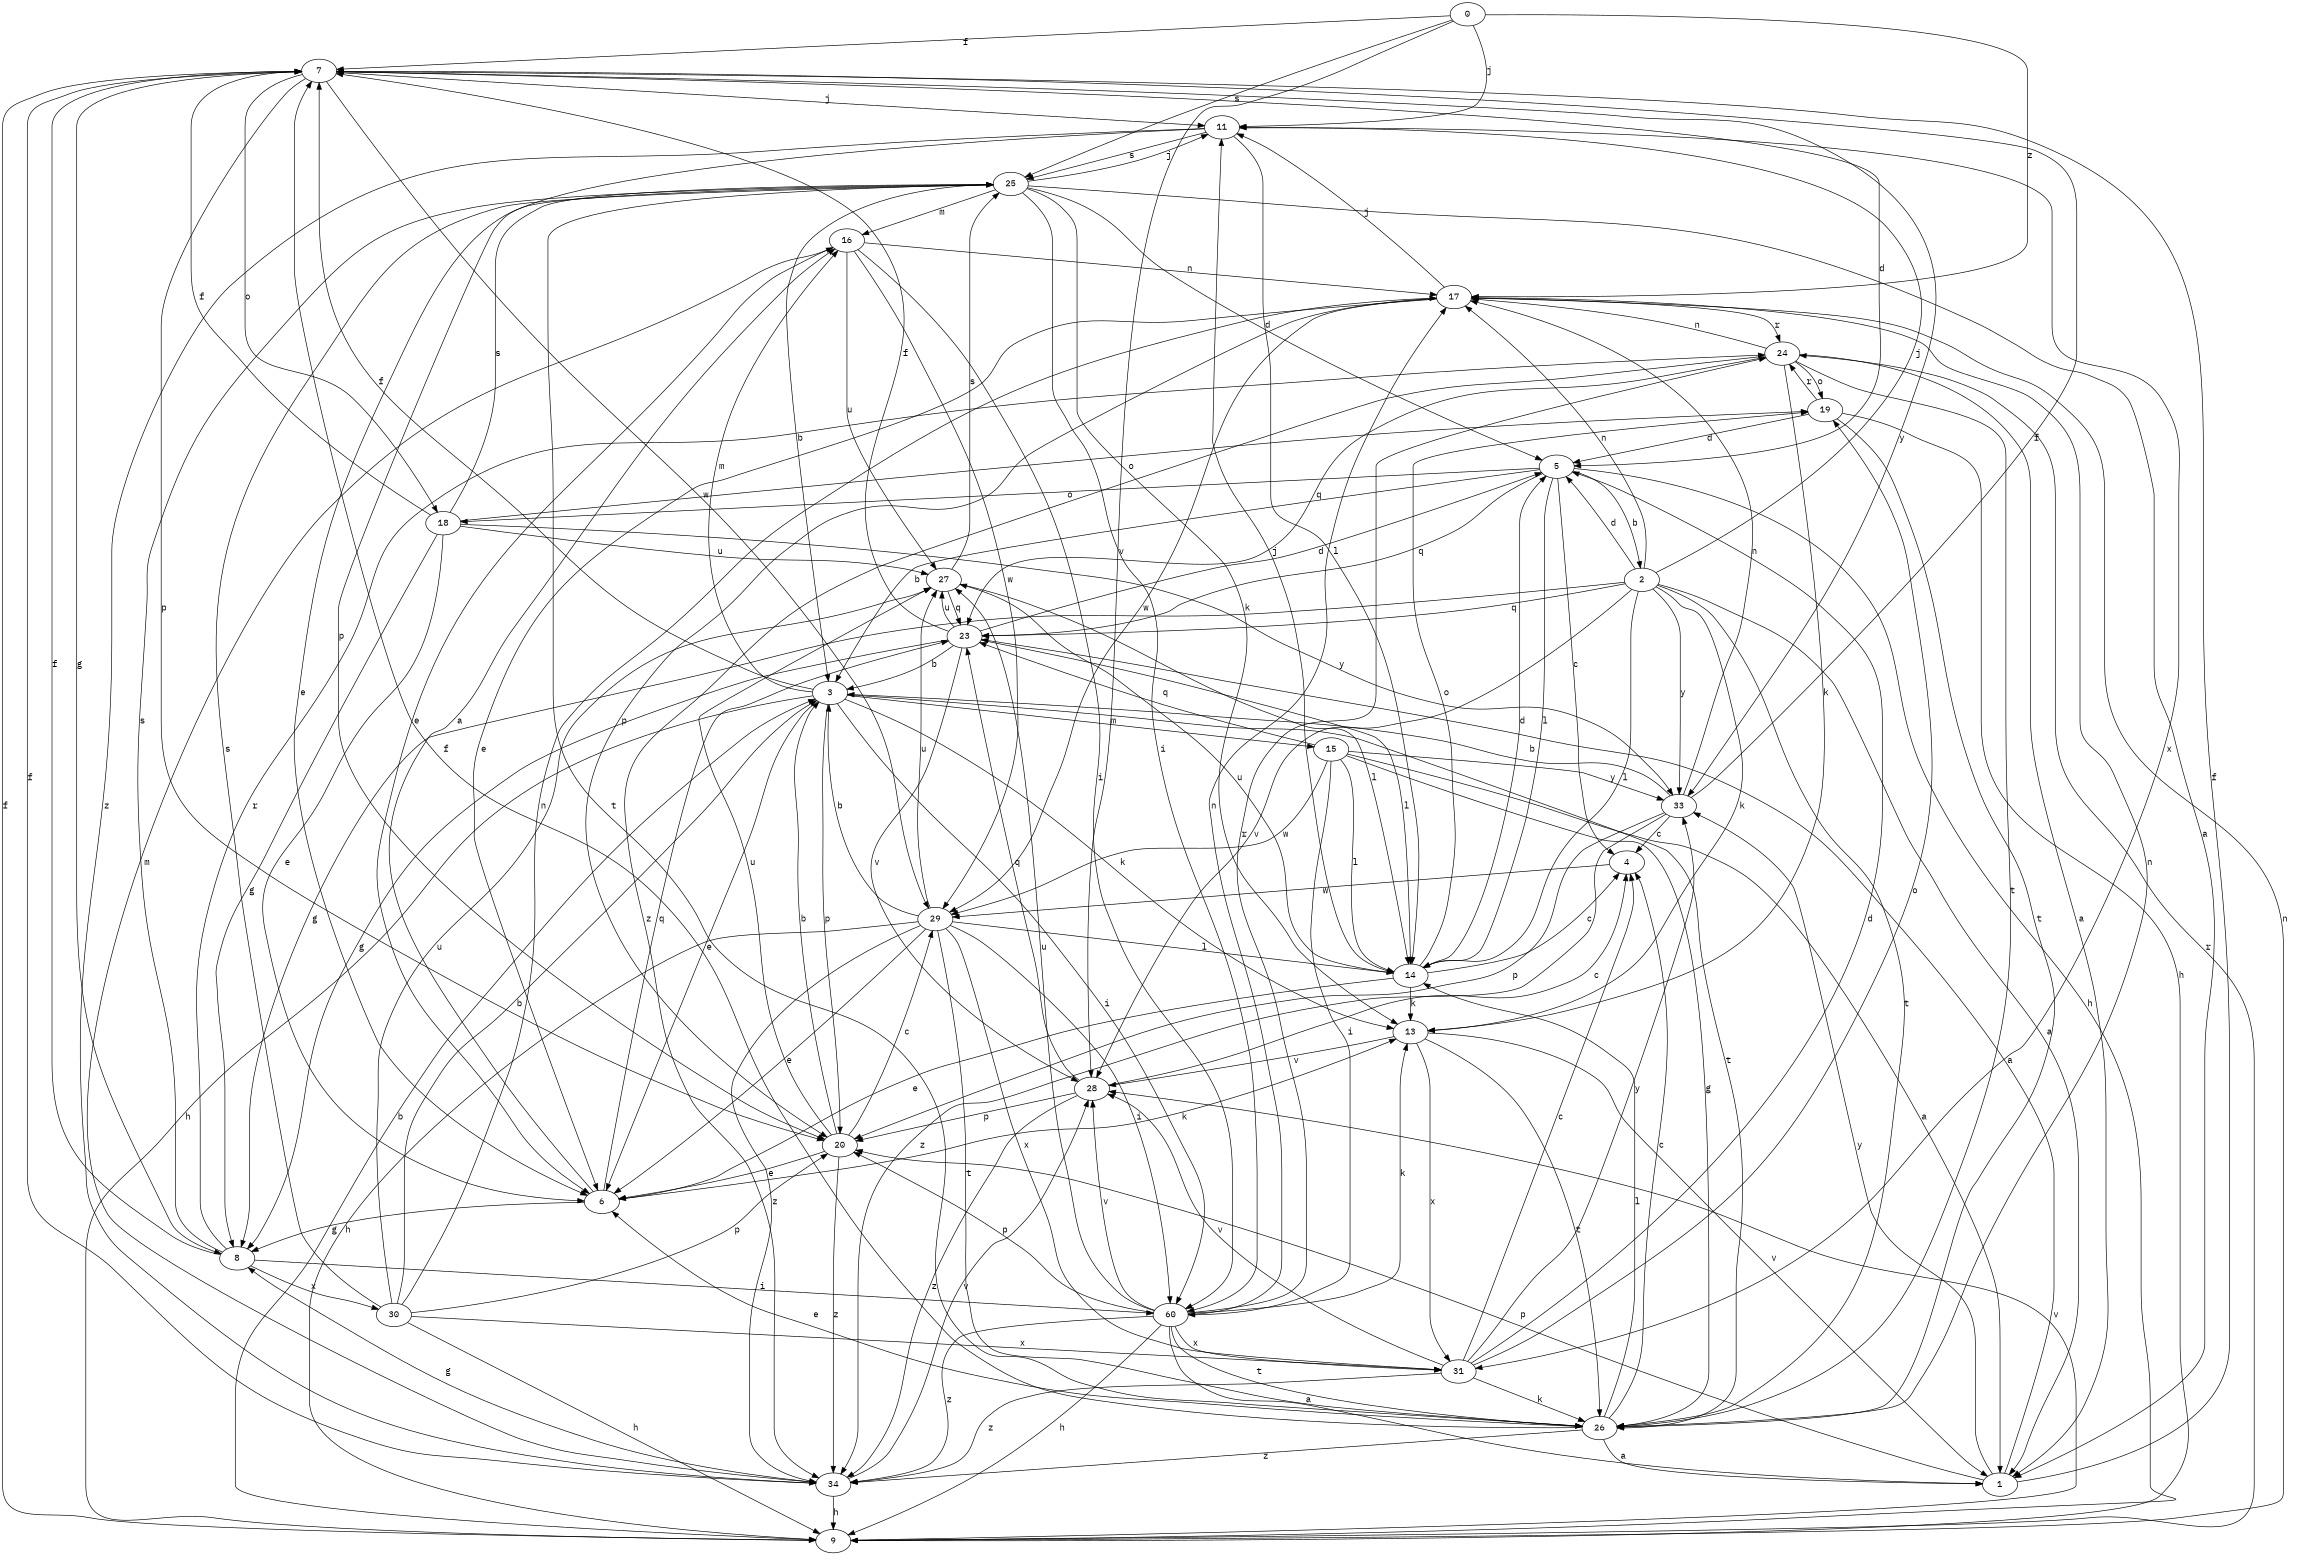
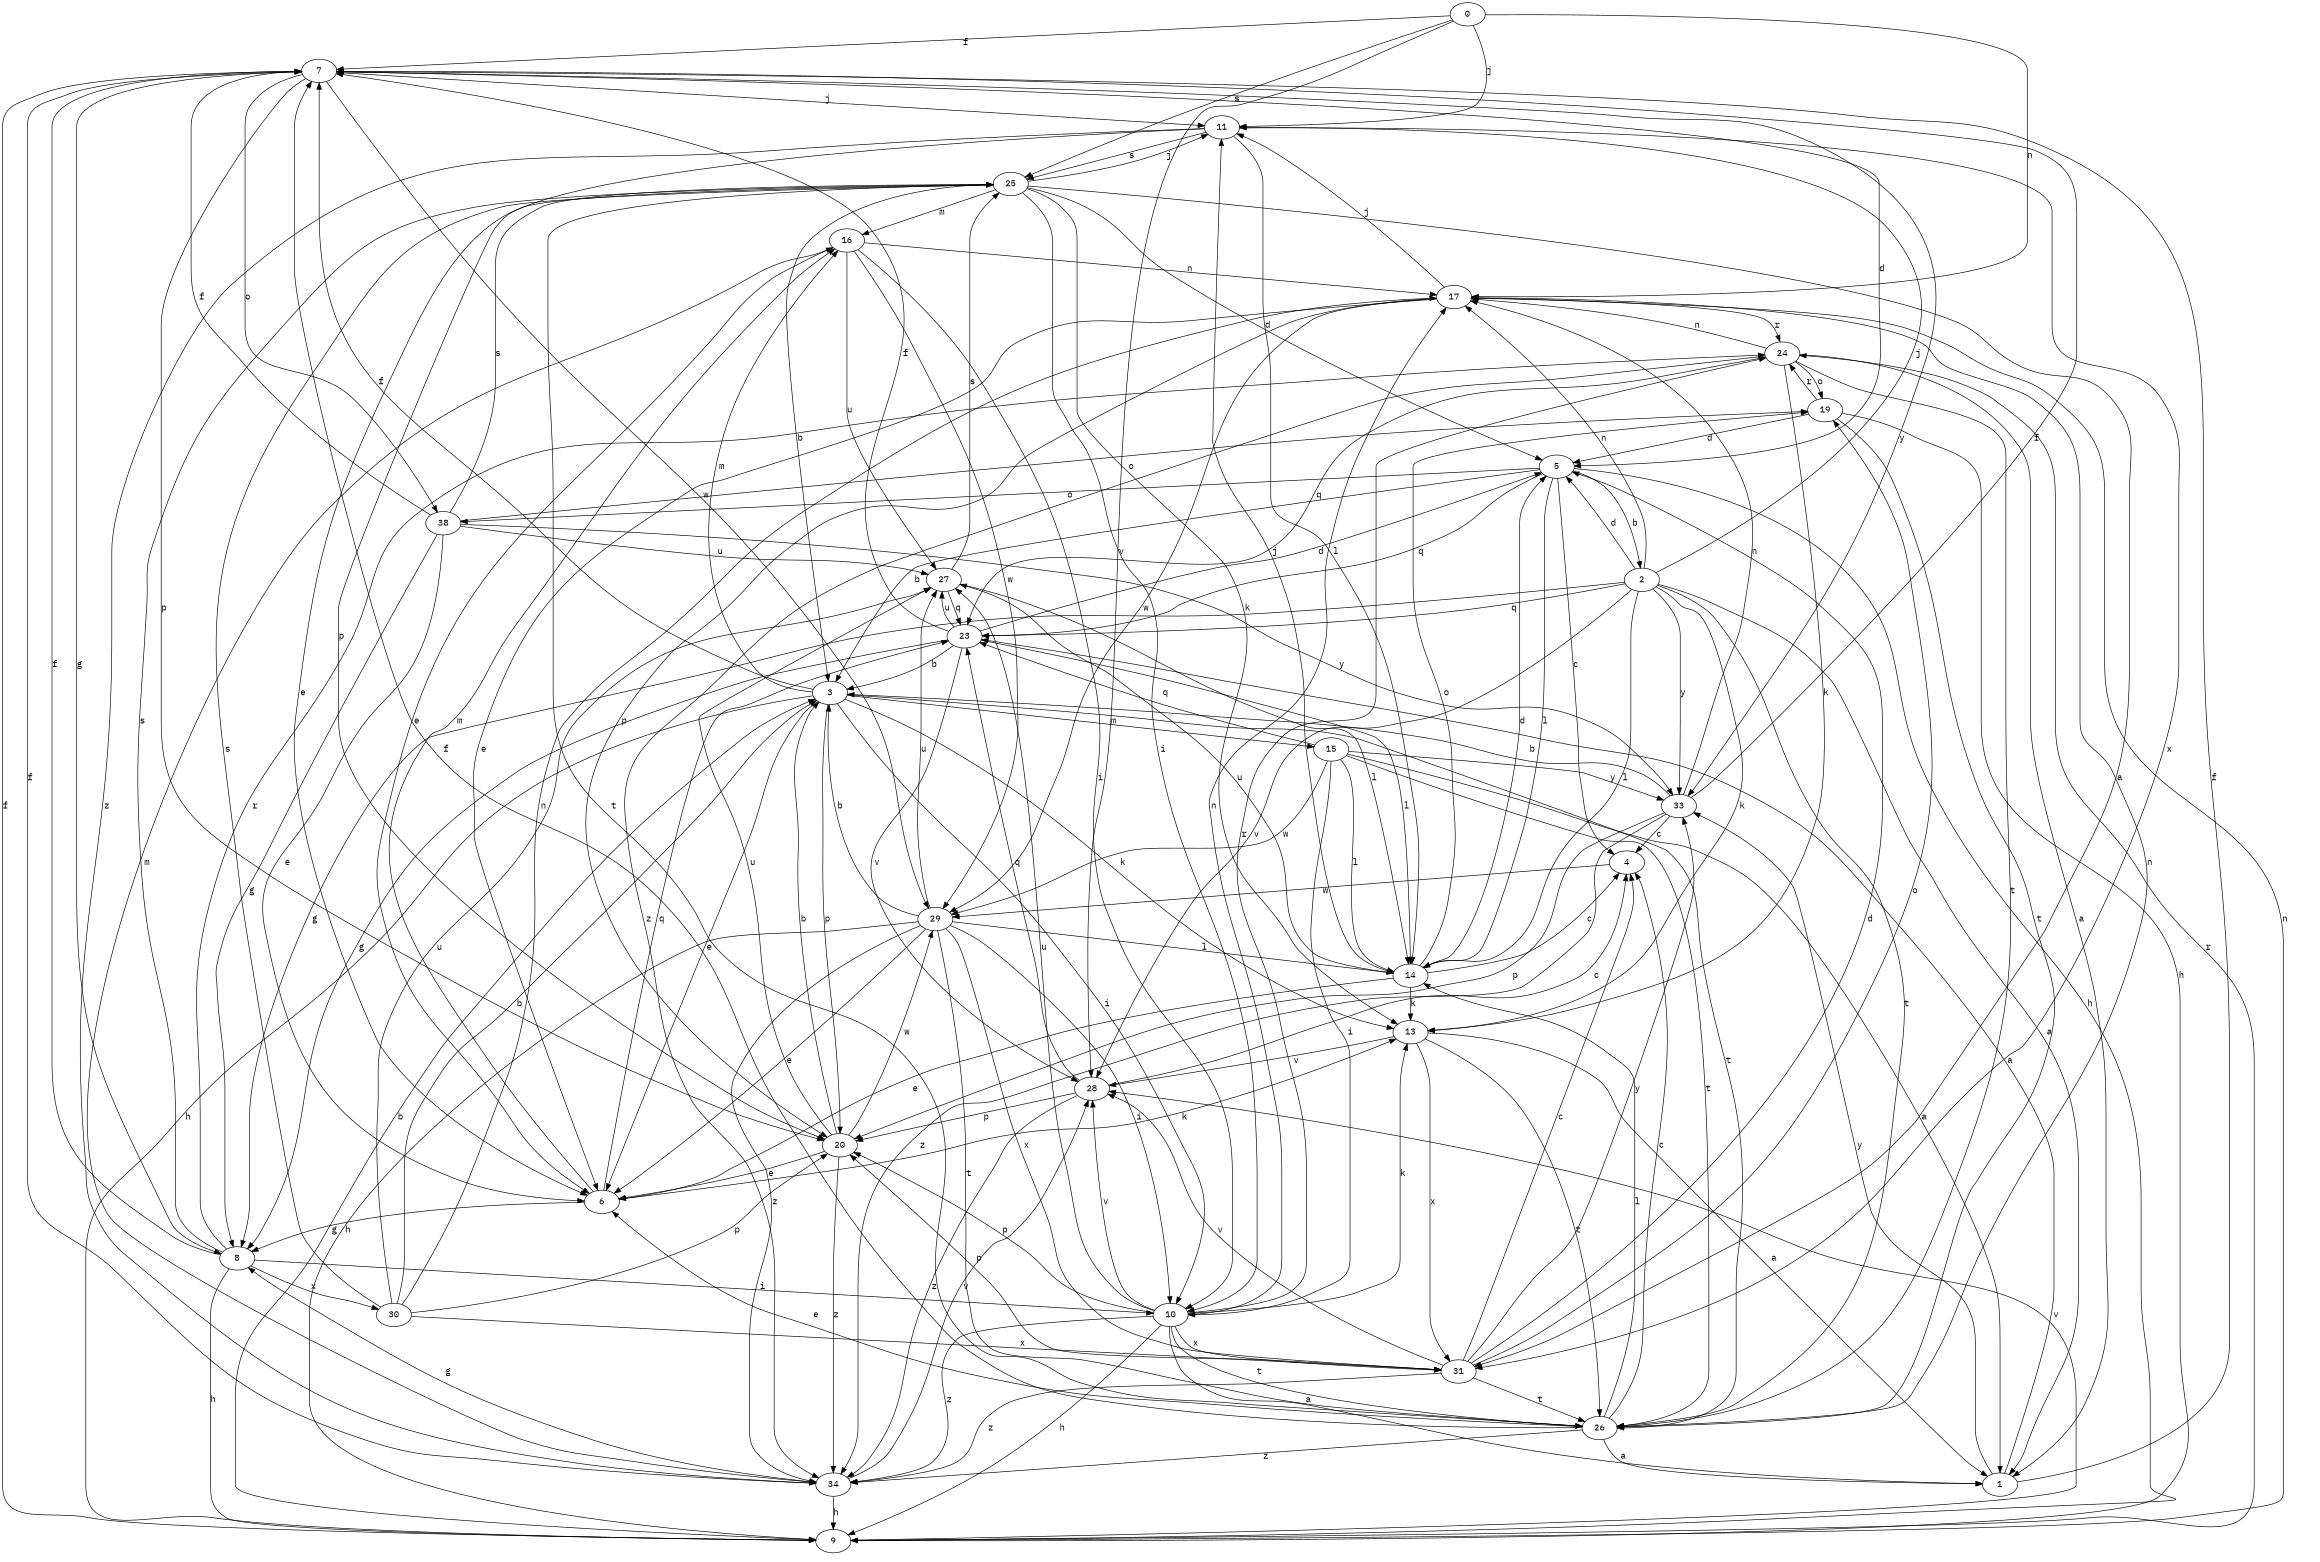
edge "0" -> "17": label "z" -> "n"
edge "25" -> "1": now "25" -> "31"
node "18": label "18" -> "38"
edge "6" -> "16": label "a" -> "m"
edge "20" -> "29": label "c" -> "w"
edge "15" -> "26": label "g" -> "t"
edge "13" -> "1": label "v" -> "a"
edge "1" -> "20": now "31" -> "20"
node "60": label "60" -> "10"
edge "31" -> "26": label "k" -> "t"
edge "30" -> "9": now "8" -> "9"
